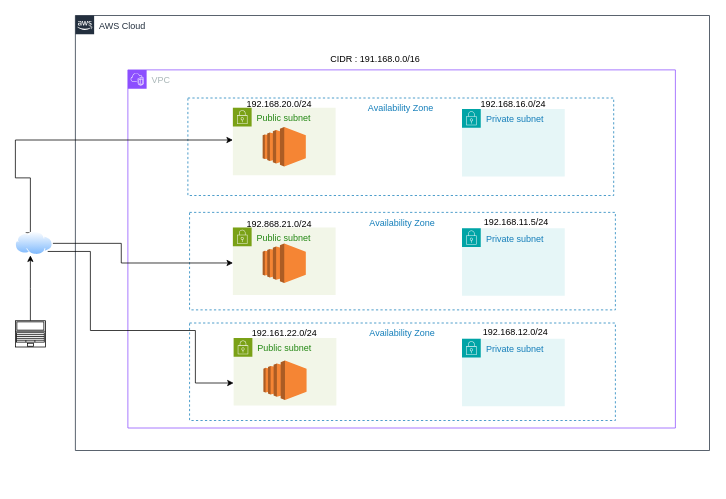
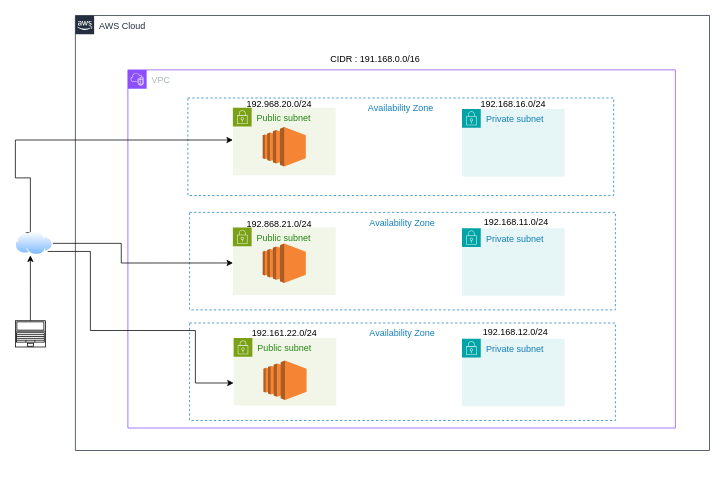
node "192.168.20.0/24": label "192.168.20.0/24" -> "192.968.20.0/24"
node "192.168.11.5/24": label "192.168.11.5/24" -> "192.168.11.0/24"
